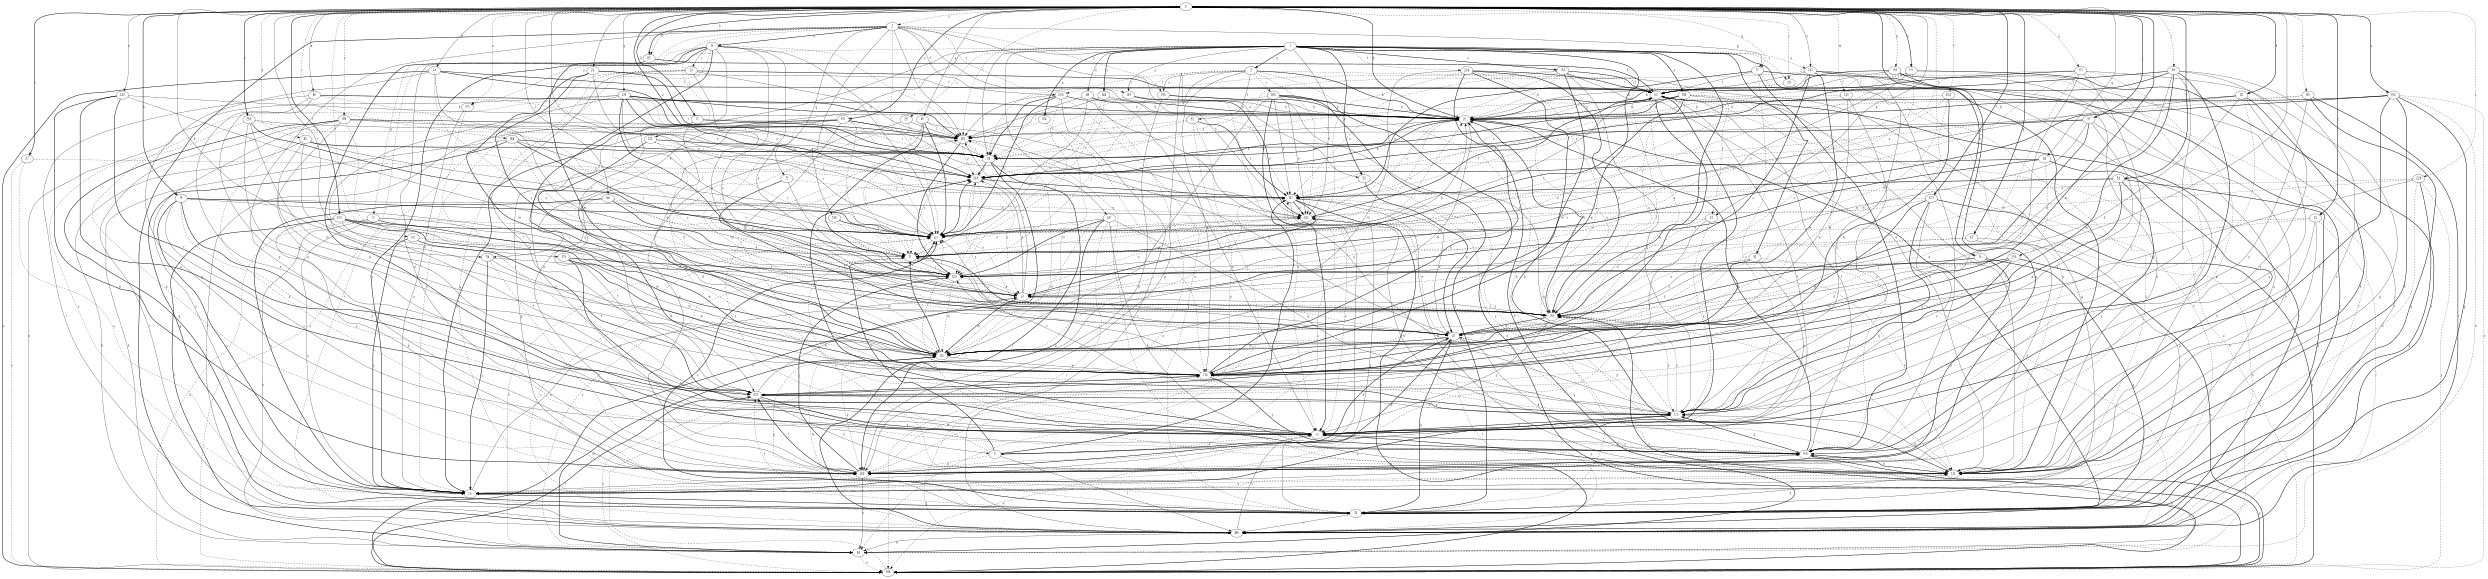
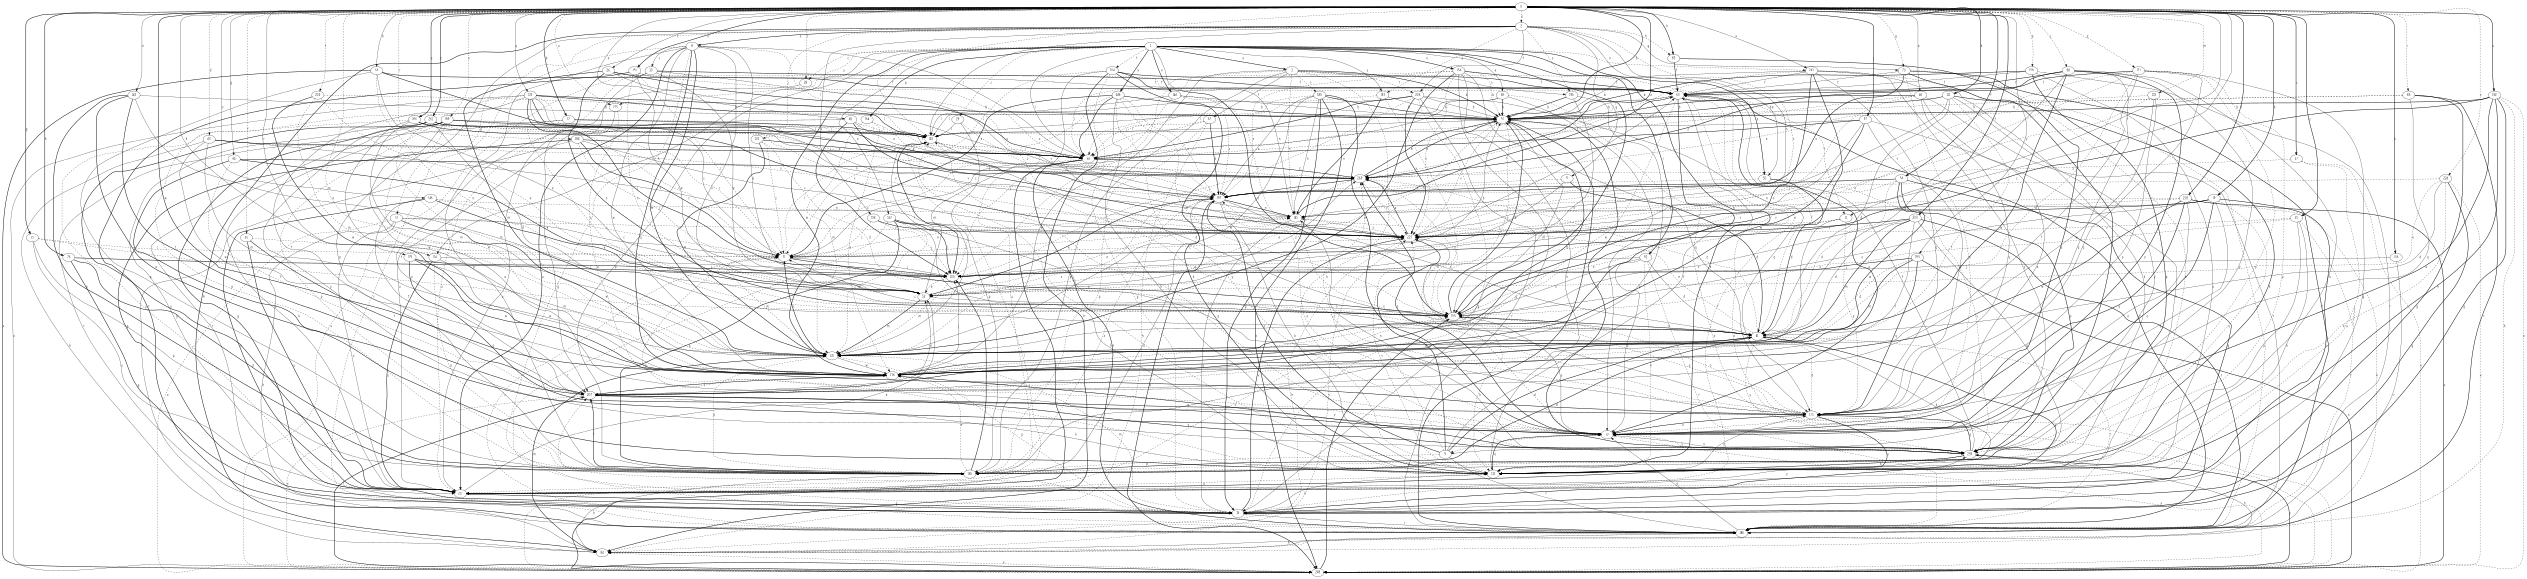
node "106": added
